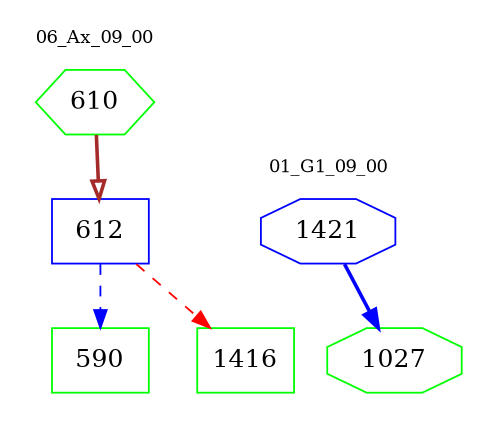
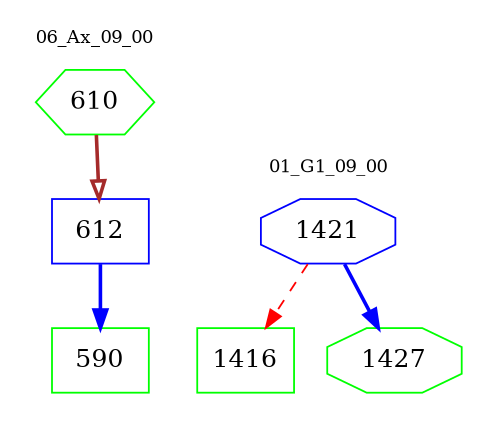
edge "612" -> "1416": now "1421" -> "1416"
edge "612" -> "590": style dashed -> bold
node "1027": label "1027" -> "1427"
